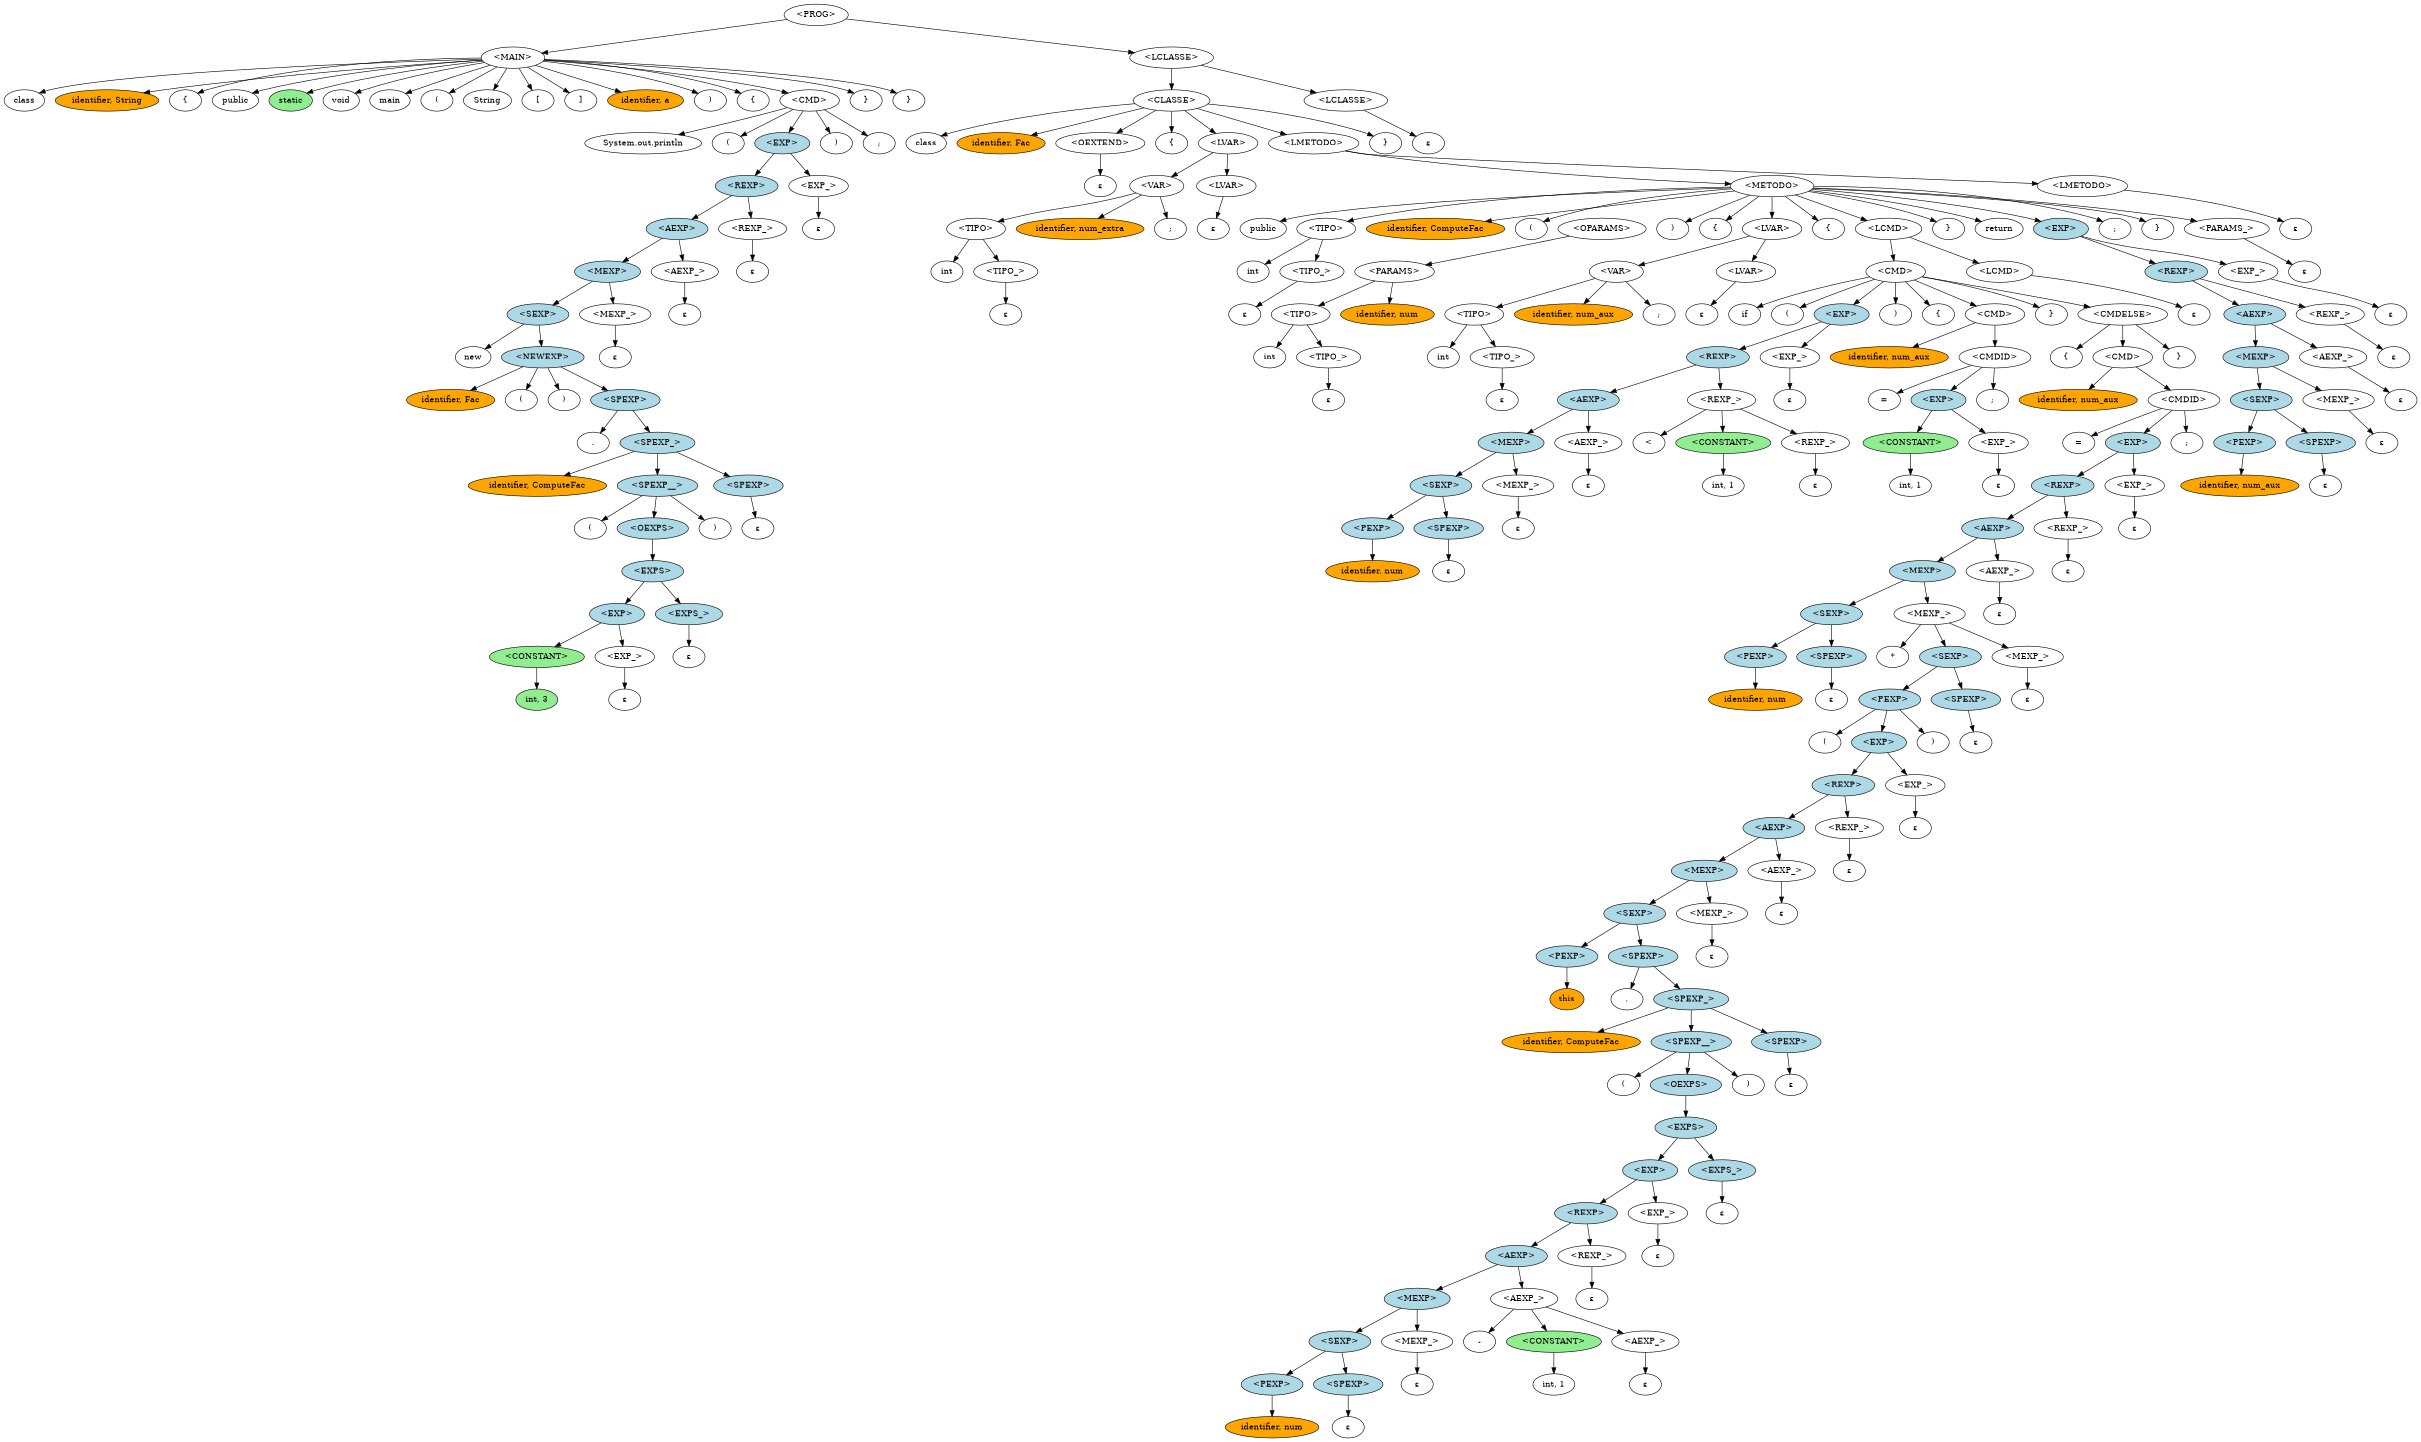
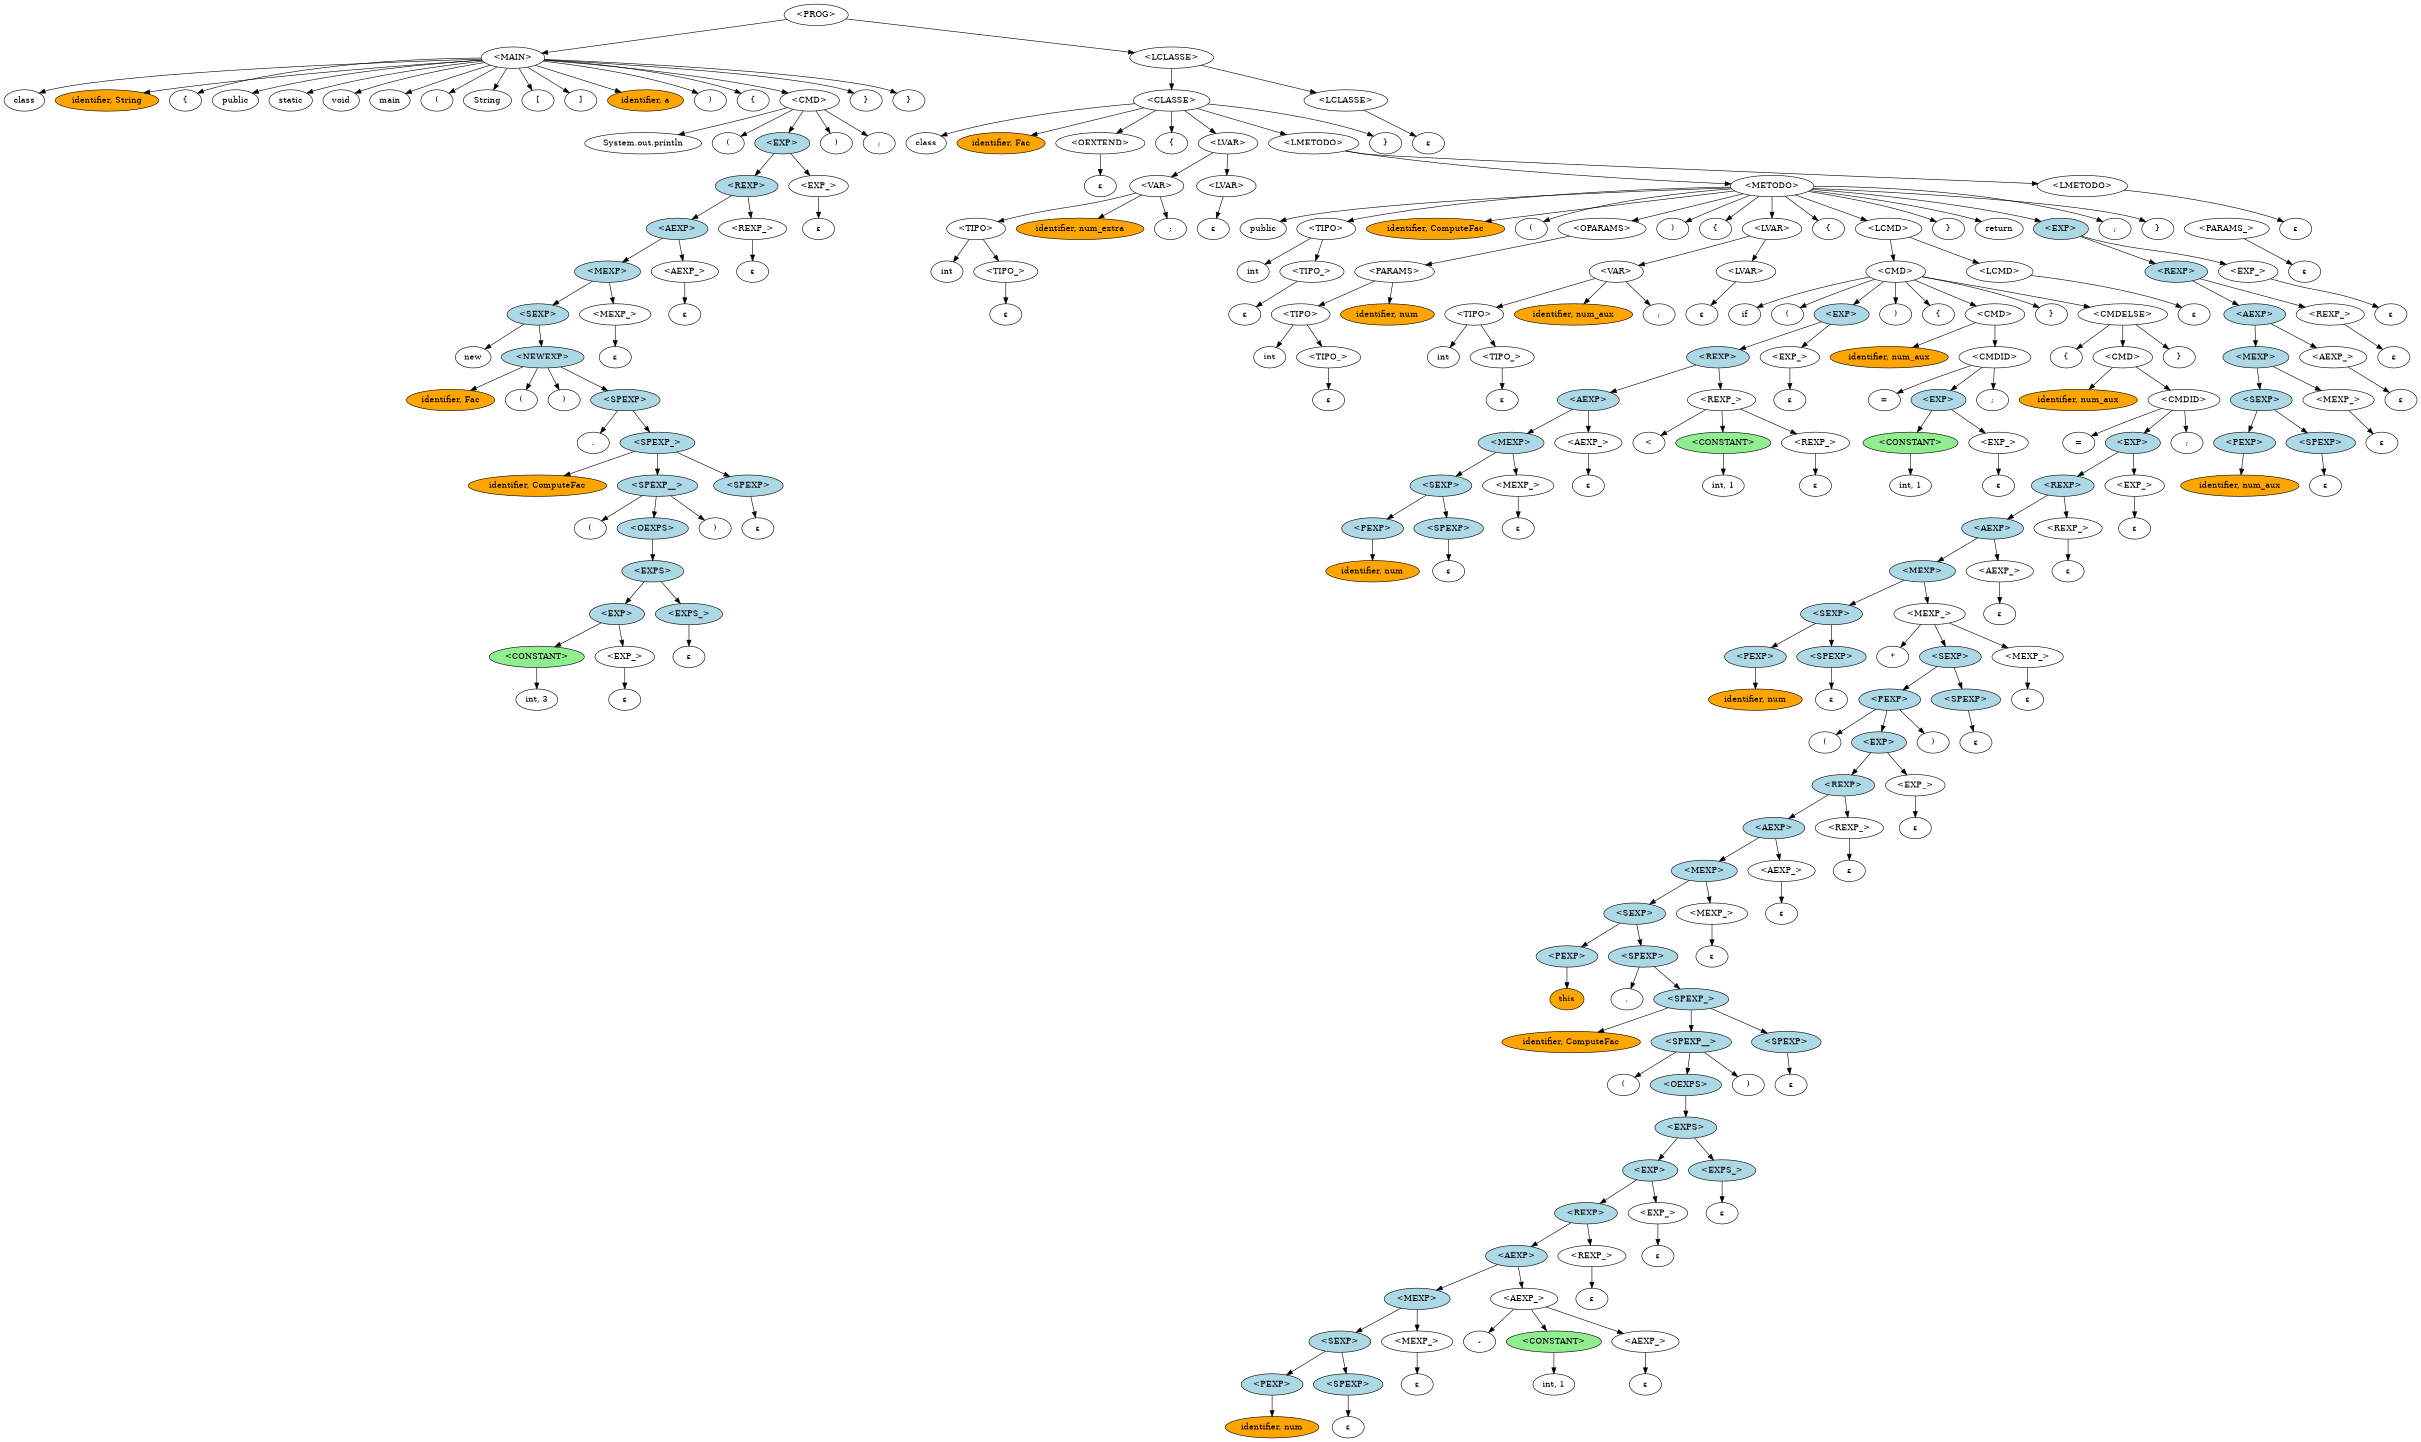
node "static": fillcolor lightgreen -> white
edge "<METODO>" -> "<PARAMS_>": now "<METODO>" -> "<OPARAMS>"
node "int, 3": fillcolor lightgreen -> white
